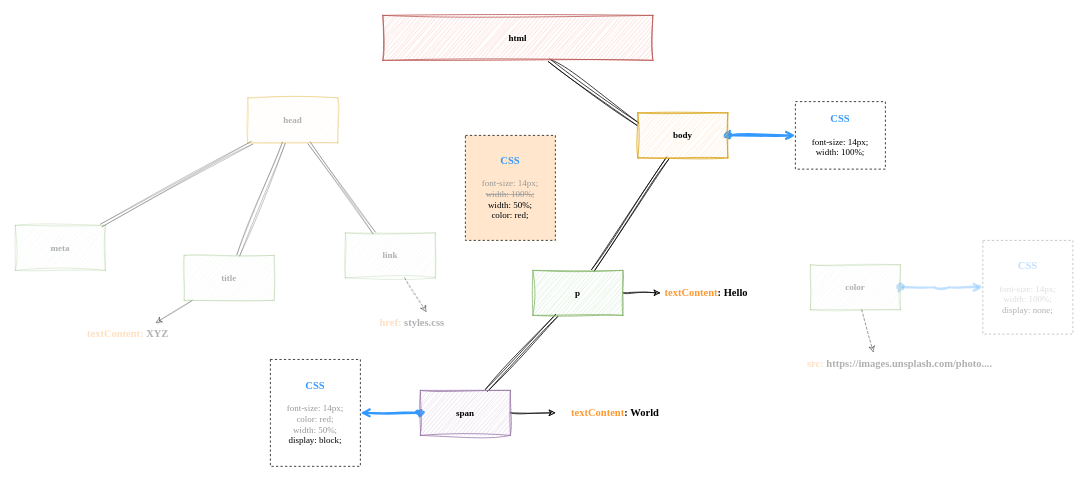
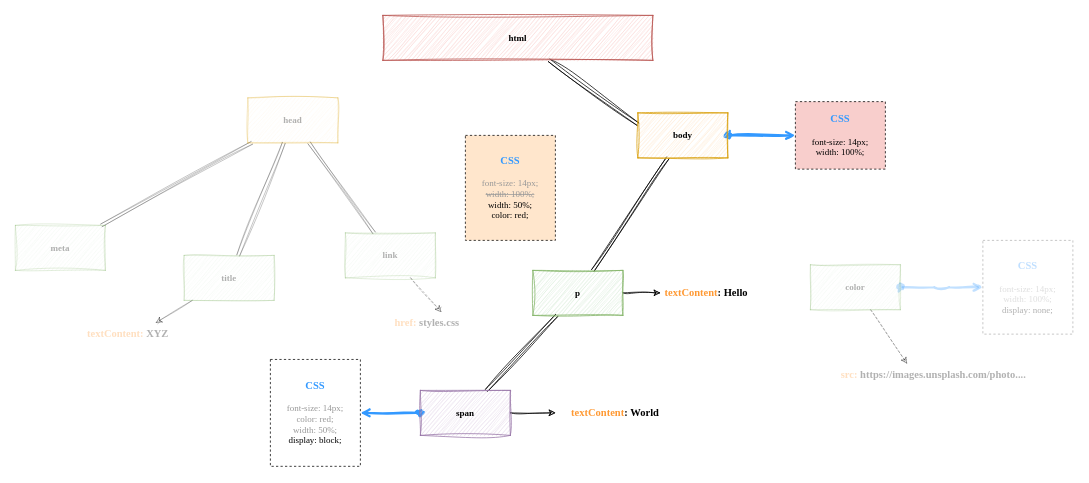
node "CSSfont-size: 14px;width: 100%;": fillcolor #ffffff -> #f8cecc
node "href: styles.css": moved (420, 323) -> (435, 323)
node "src: https://images.unsplash.com/photo....": moved (923, 364) -> (957, 375)
